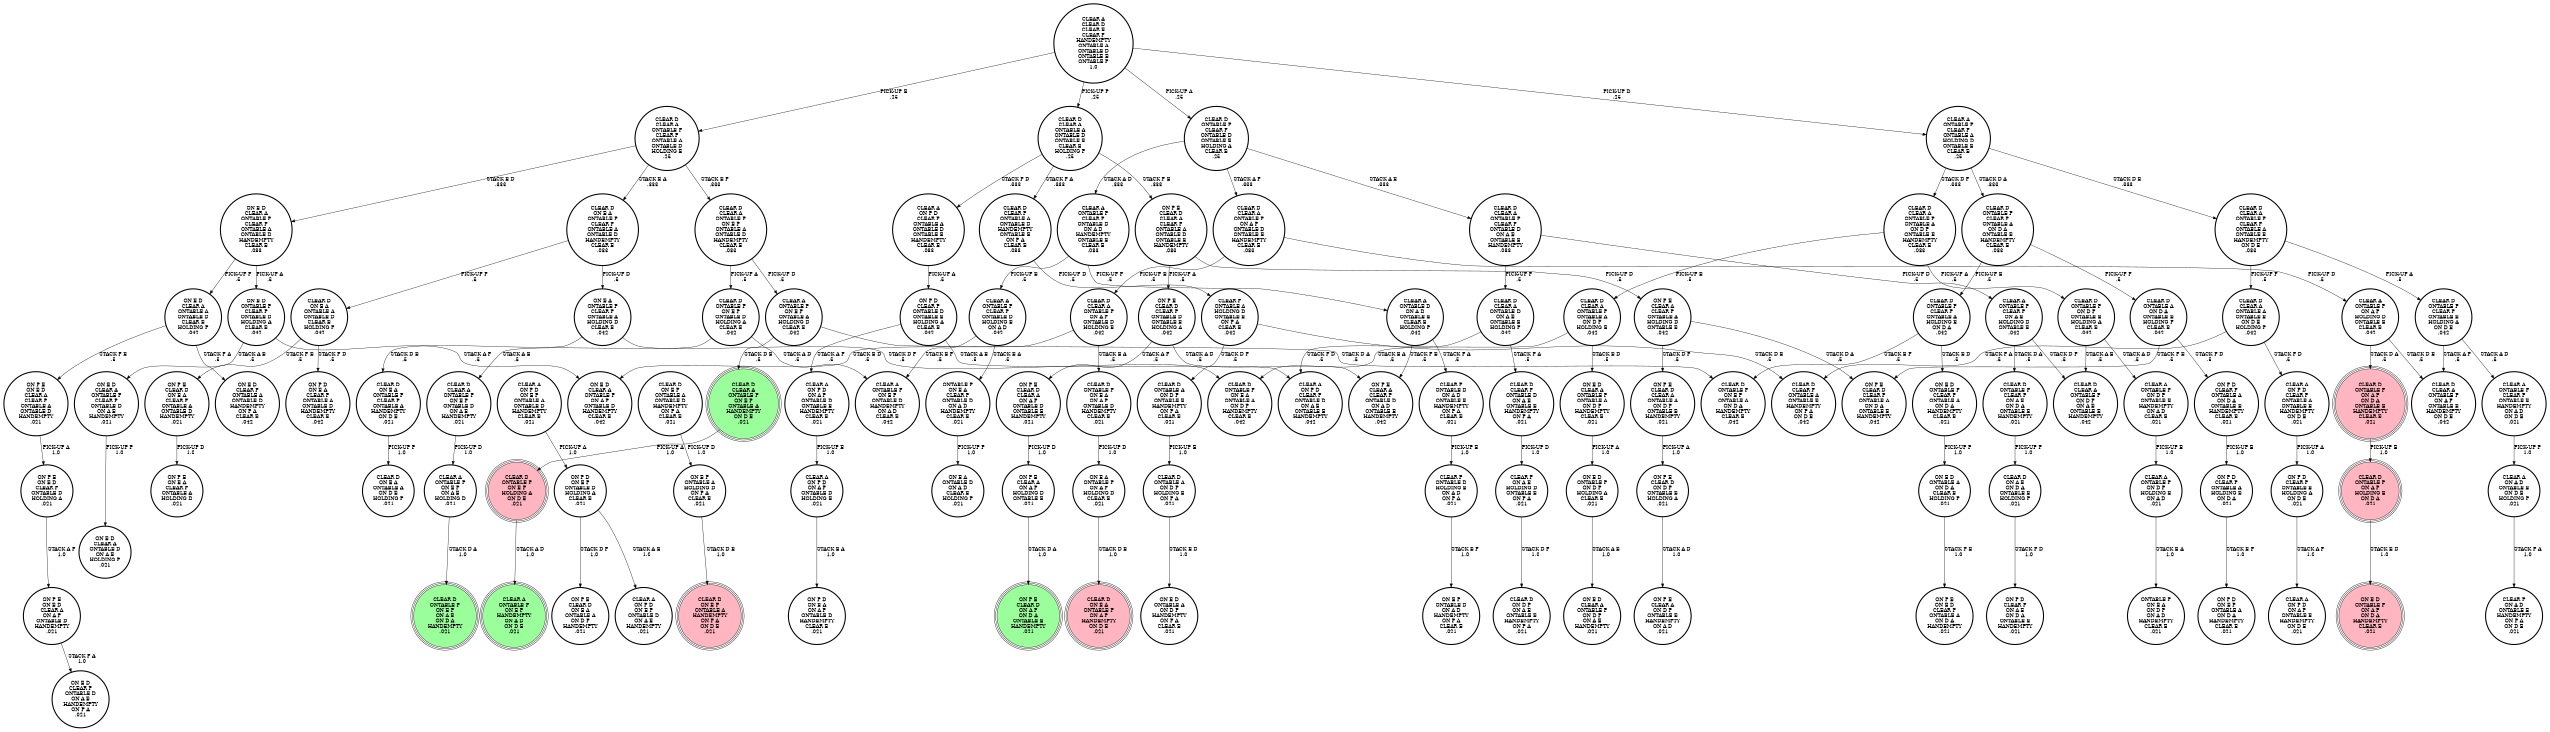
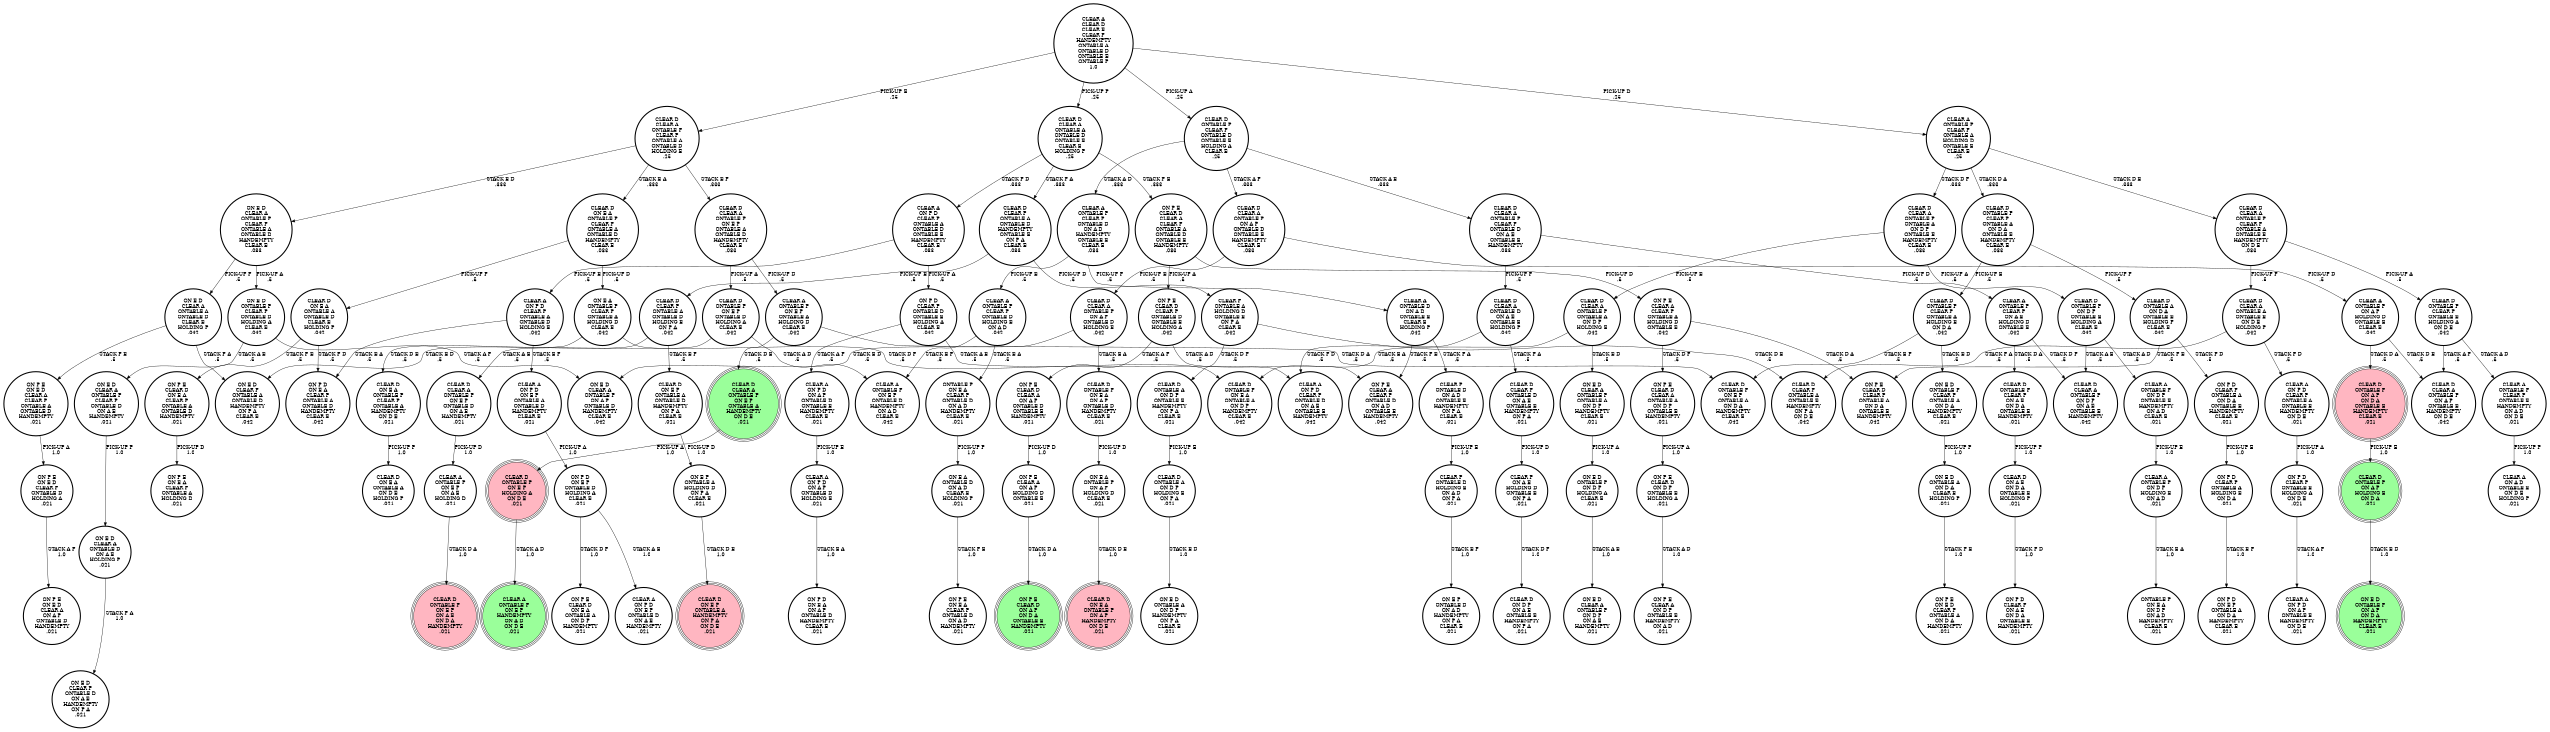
node "CLEAR A ON P D CLEAR P ONTABLE A ONTABLE D HOLDING E .042": added
node "CLEAR D CLEAR P ONTABLE A ONTABLE D HOLDING E ON P A .042": added
node "CLEAR D ONTABLE P ON A P HOLDING E ON D A .021": fillcolor lightpink -> palegreen1
node "CLEAR D ONTABLE P ON E P ON A E ON D A HANDEMPTY .021": fillcolor palegreen1 -> lightpink
node "ON P E ON E A CLEAR P ONTABLE D ON A D HANDEMPTY .021": added
node "ON E D ONTABLE P ON A P ON D A HANDEMPTY CLEAR E .021": fillcolor lightpink -> palegreen1
node "CLEAR P ON A D ONTABLE E HANDEMPTY ON P A ON D E .021": removed
edge "ON P E ON E D CLEAR A ON A P ONTABLE D HANDEMPTY .021" -> "ON E D CLEAR P ONTABLE D ON A E HANDEMPTY ON P A .021": now "ON E D CLEAR A ONTABLE D ON A E HOLDING P .021" -> "ON E D CLEAR P ONTABLE D ON A E HANDEMPTY ON P A .021"
